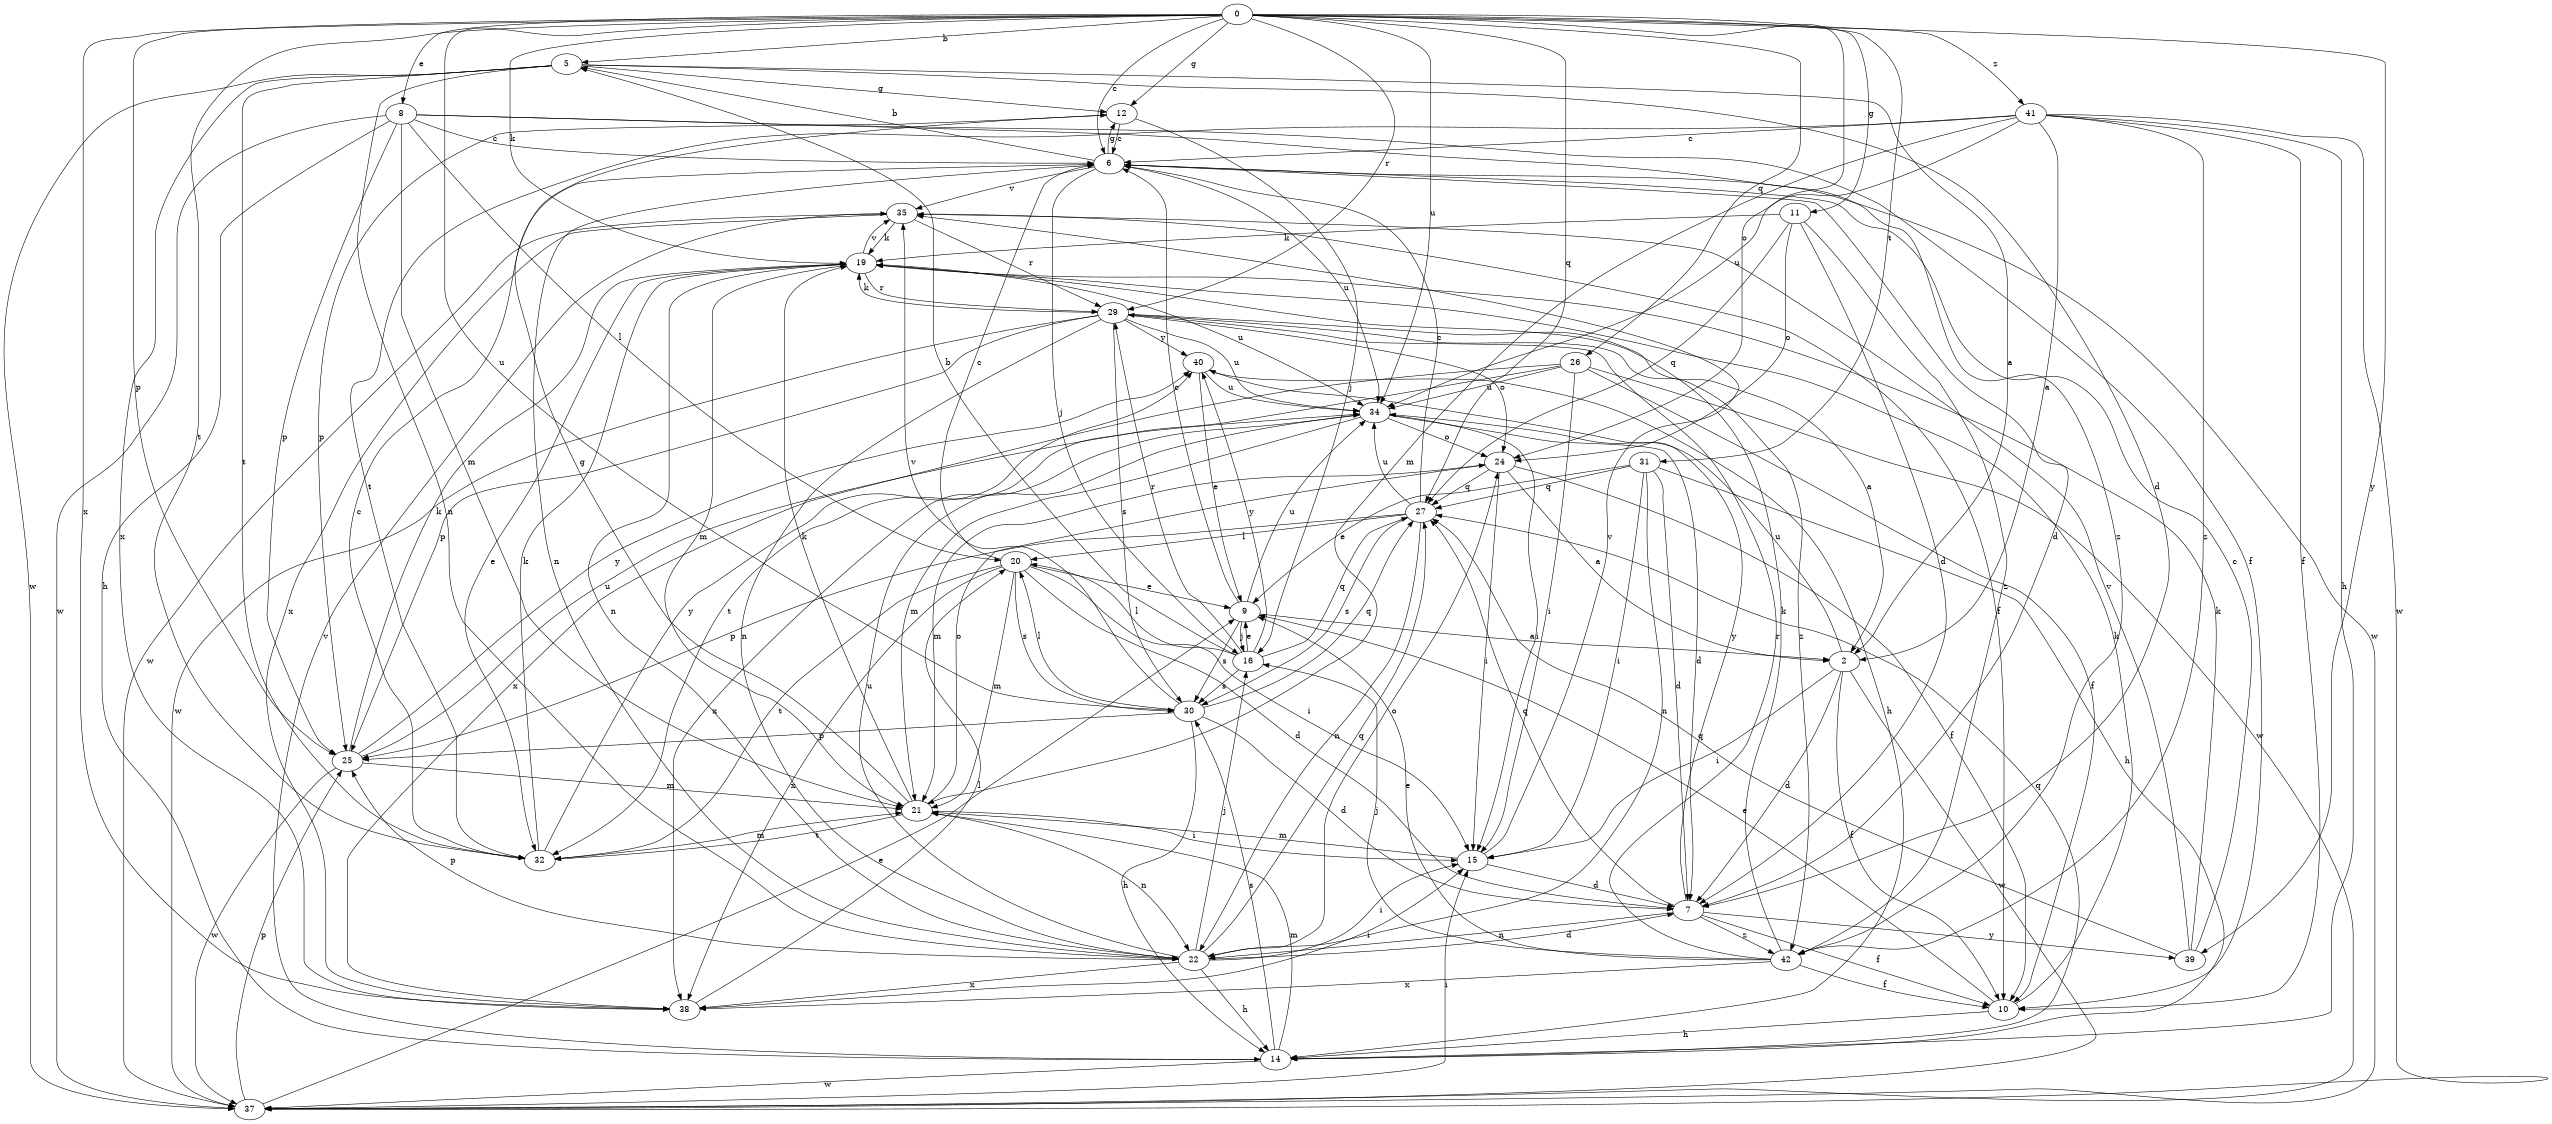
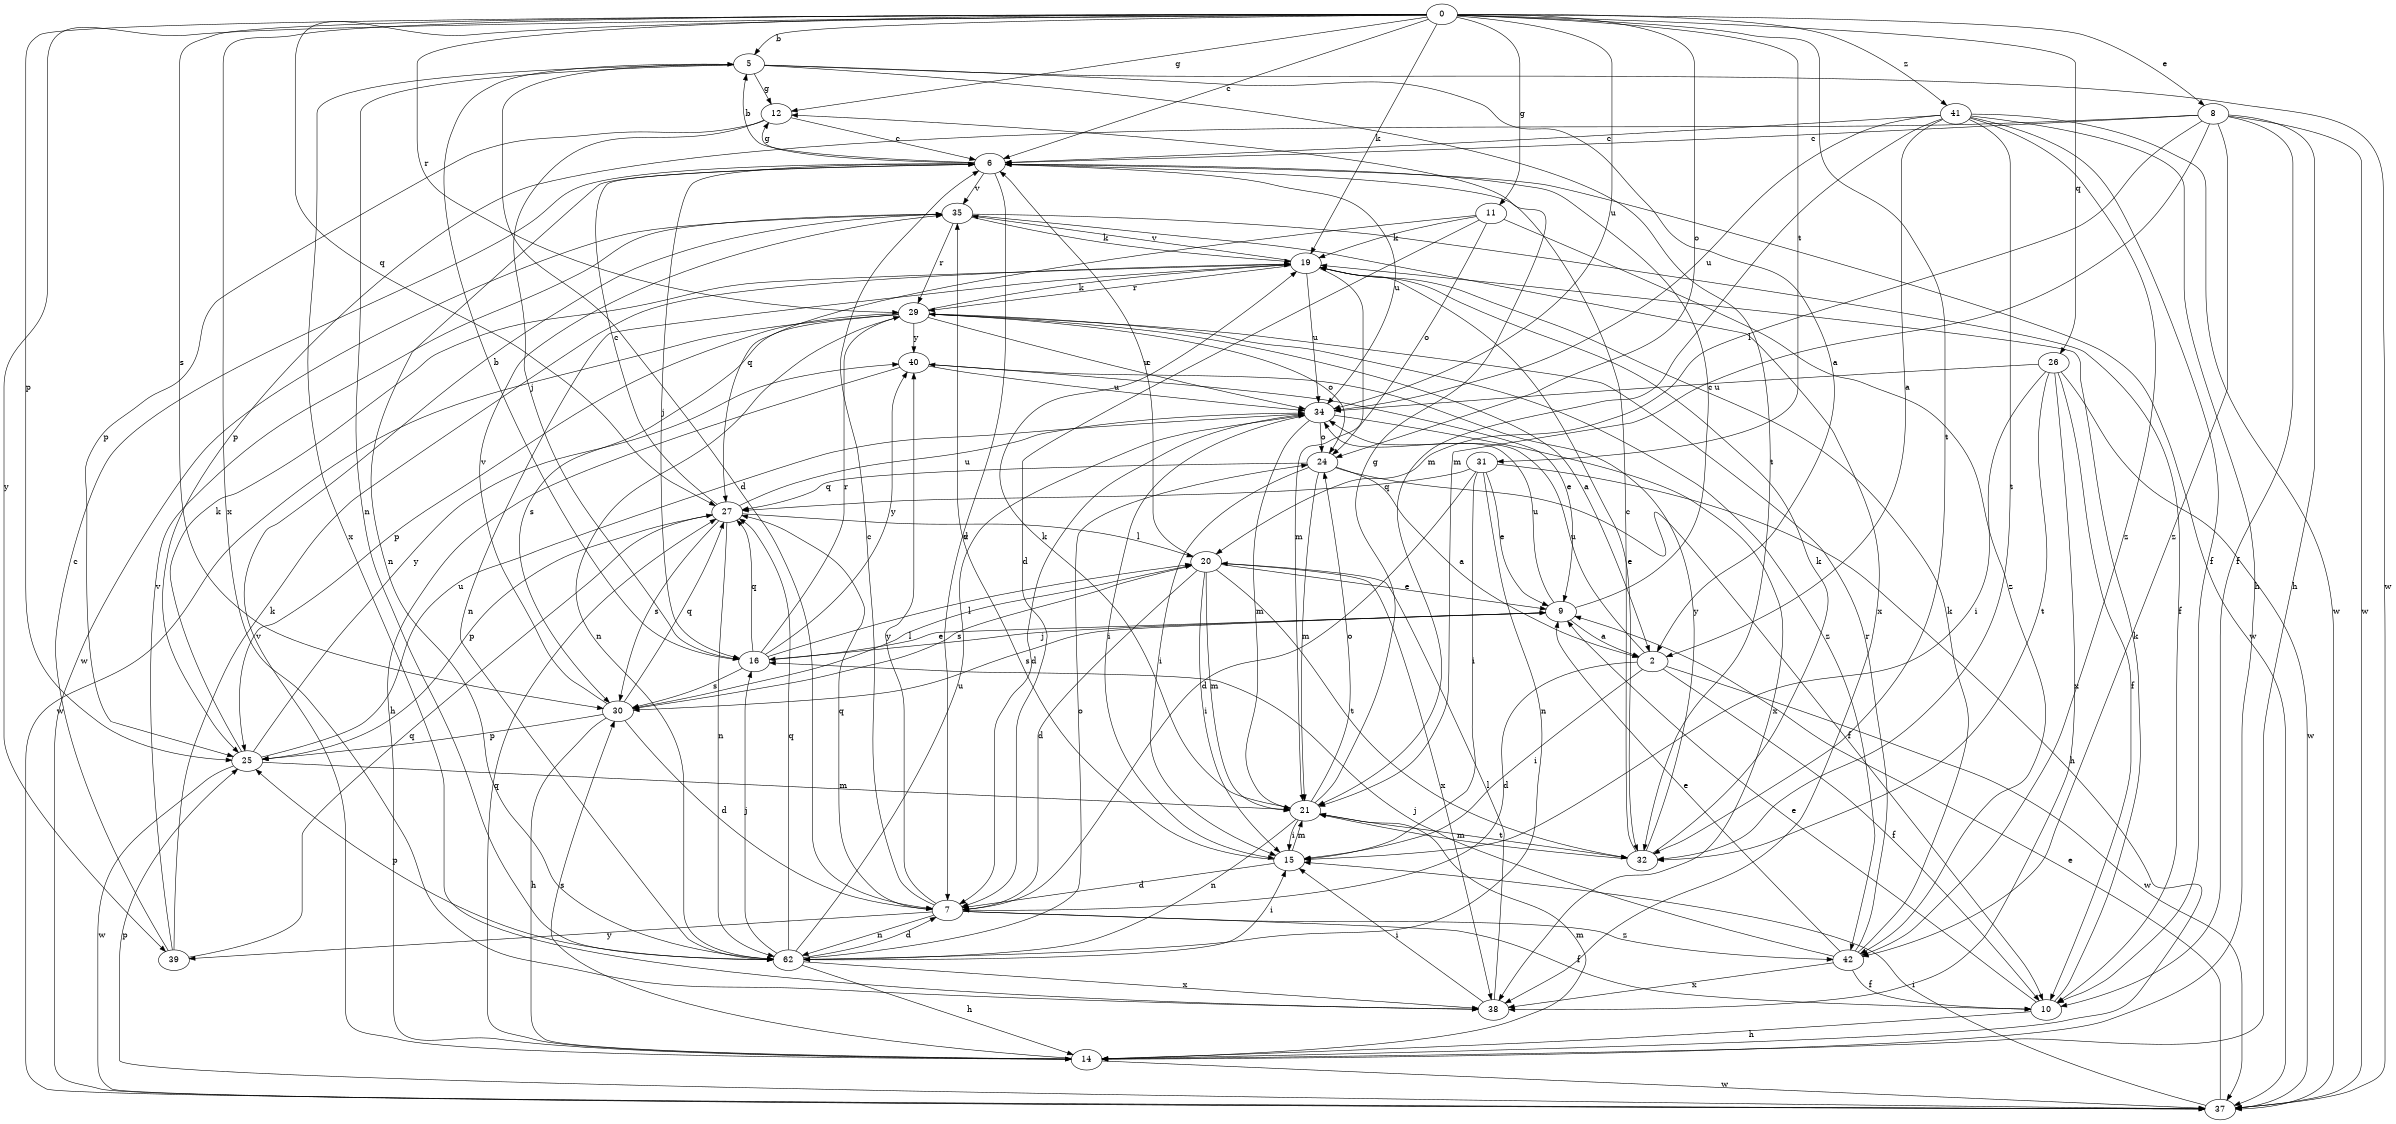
edge "0" -> "30": label "u" -> "s"
edge "7" -> "6": added, label "c"
node "22": label "22" -> "62"
